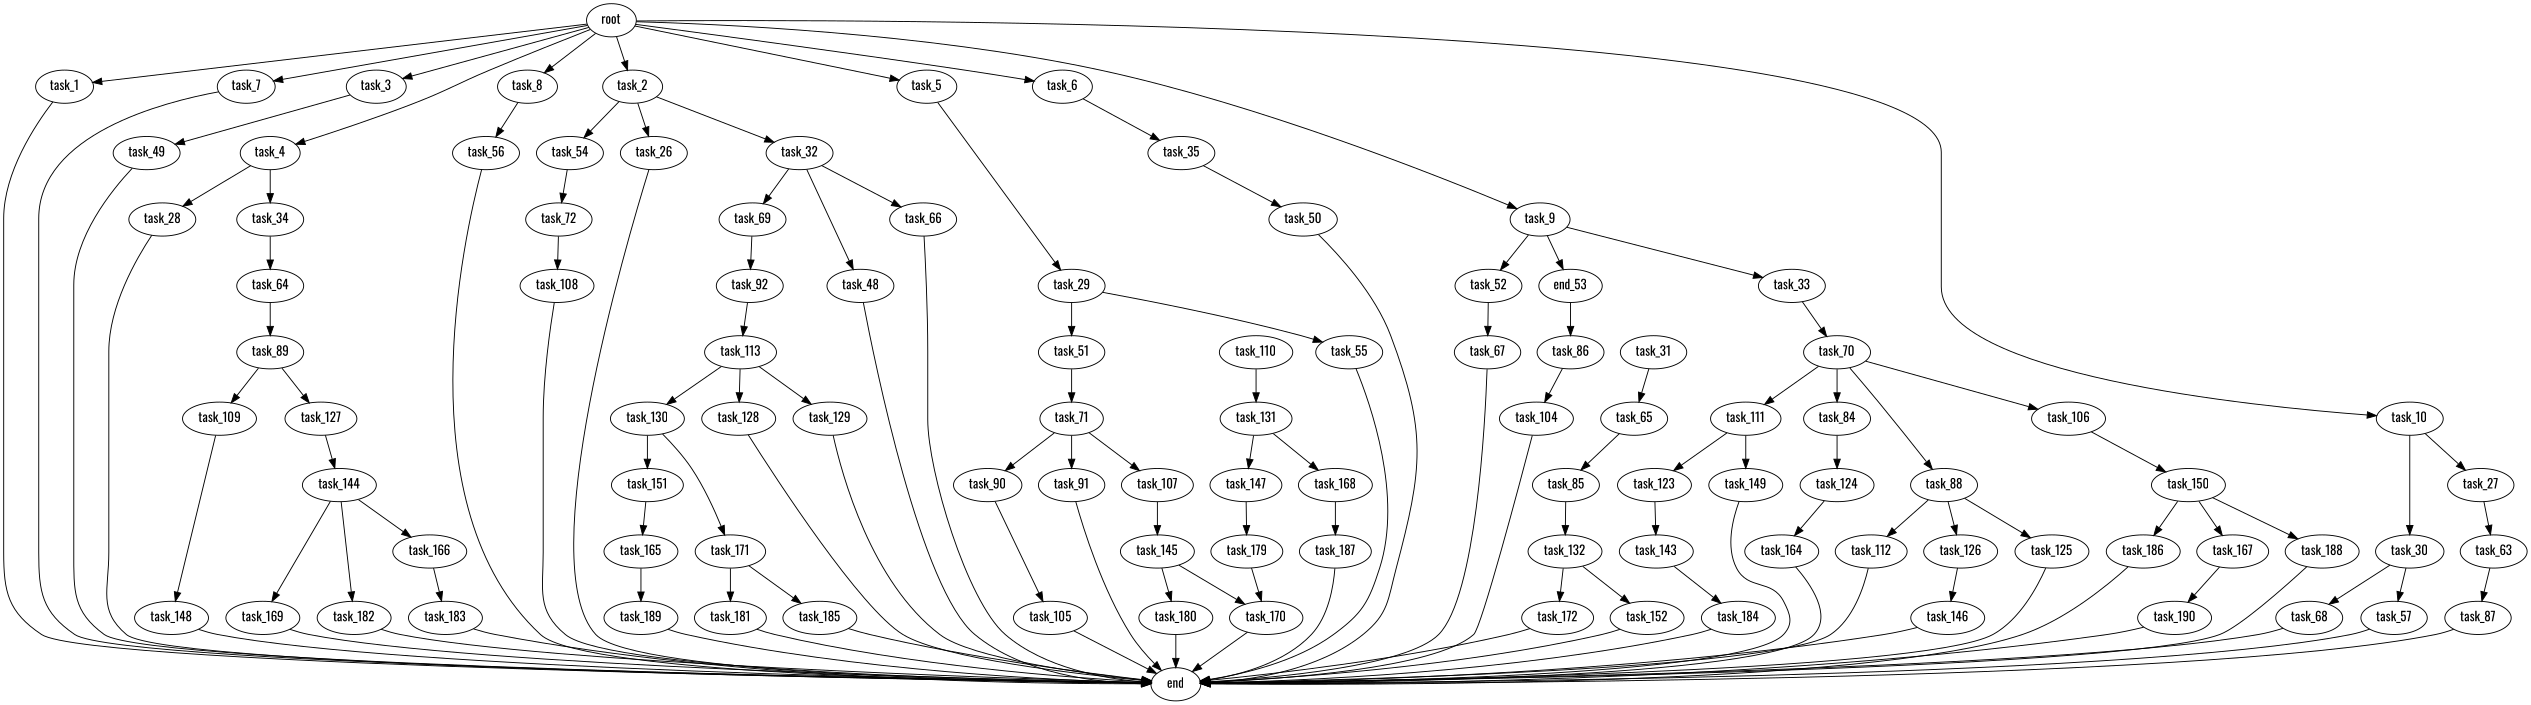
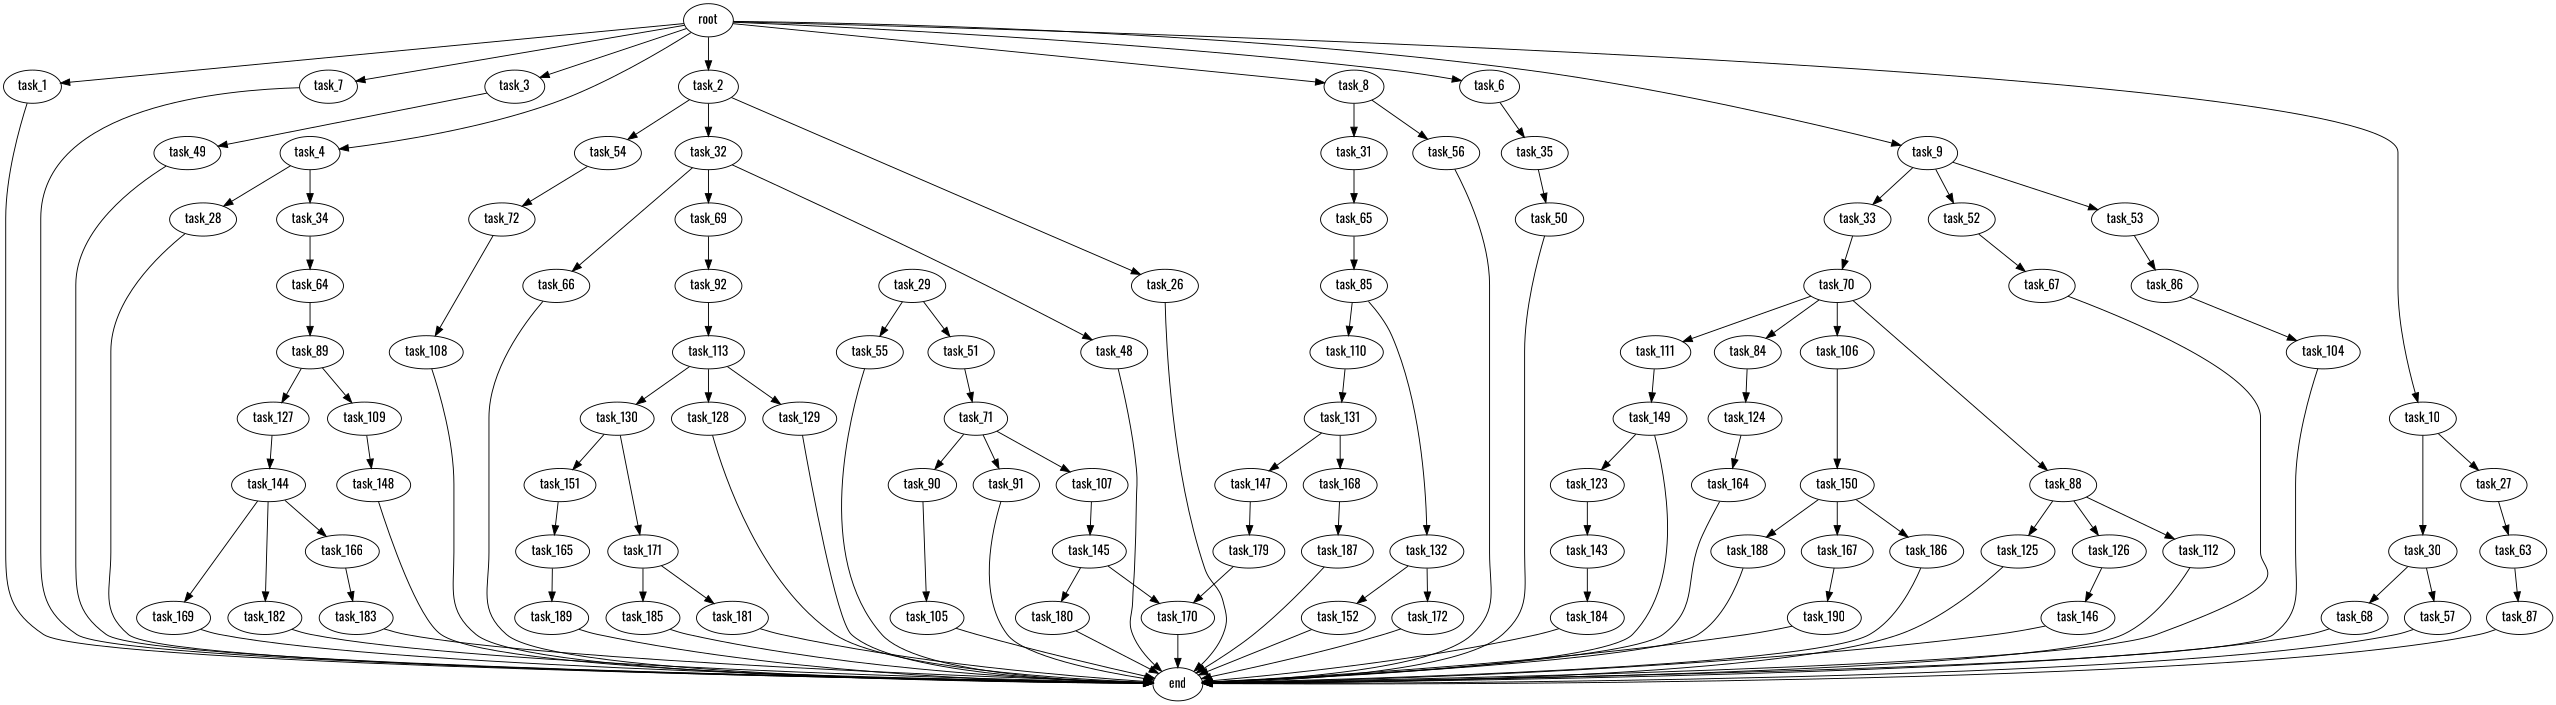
node "task_5": removed
edge "task_8" -> "task_31": added
node "end_53": label "end_53" -> "task_53"
edge "task_85" -> "task_110": added
edge "task_111" -> "task_123": now "task_149" -> "task_123"
